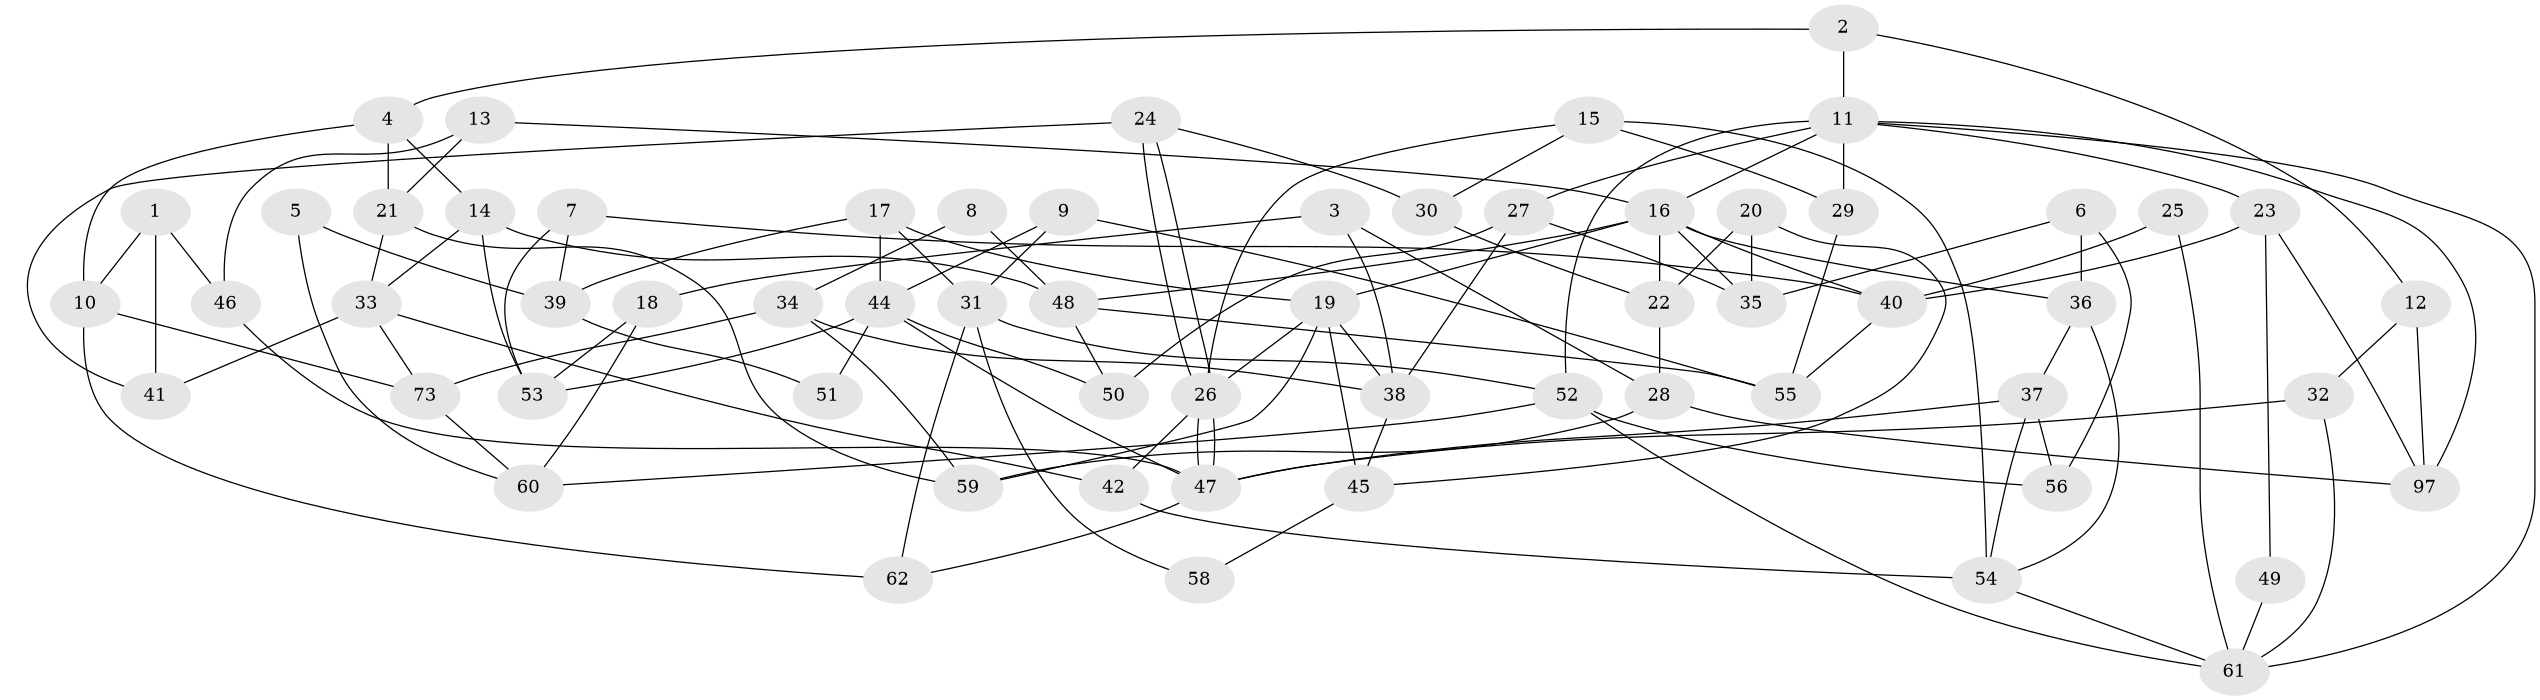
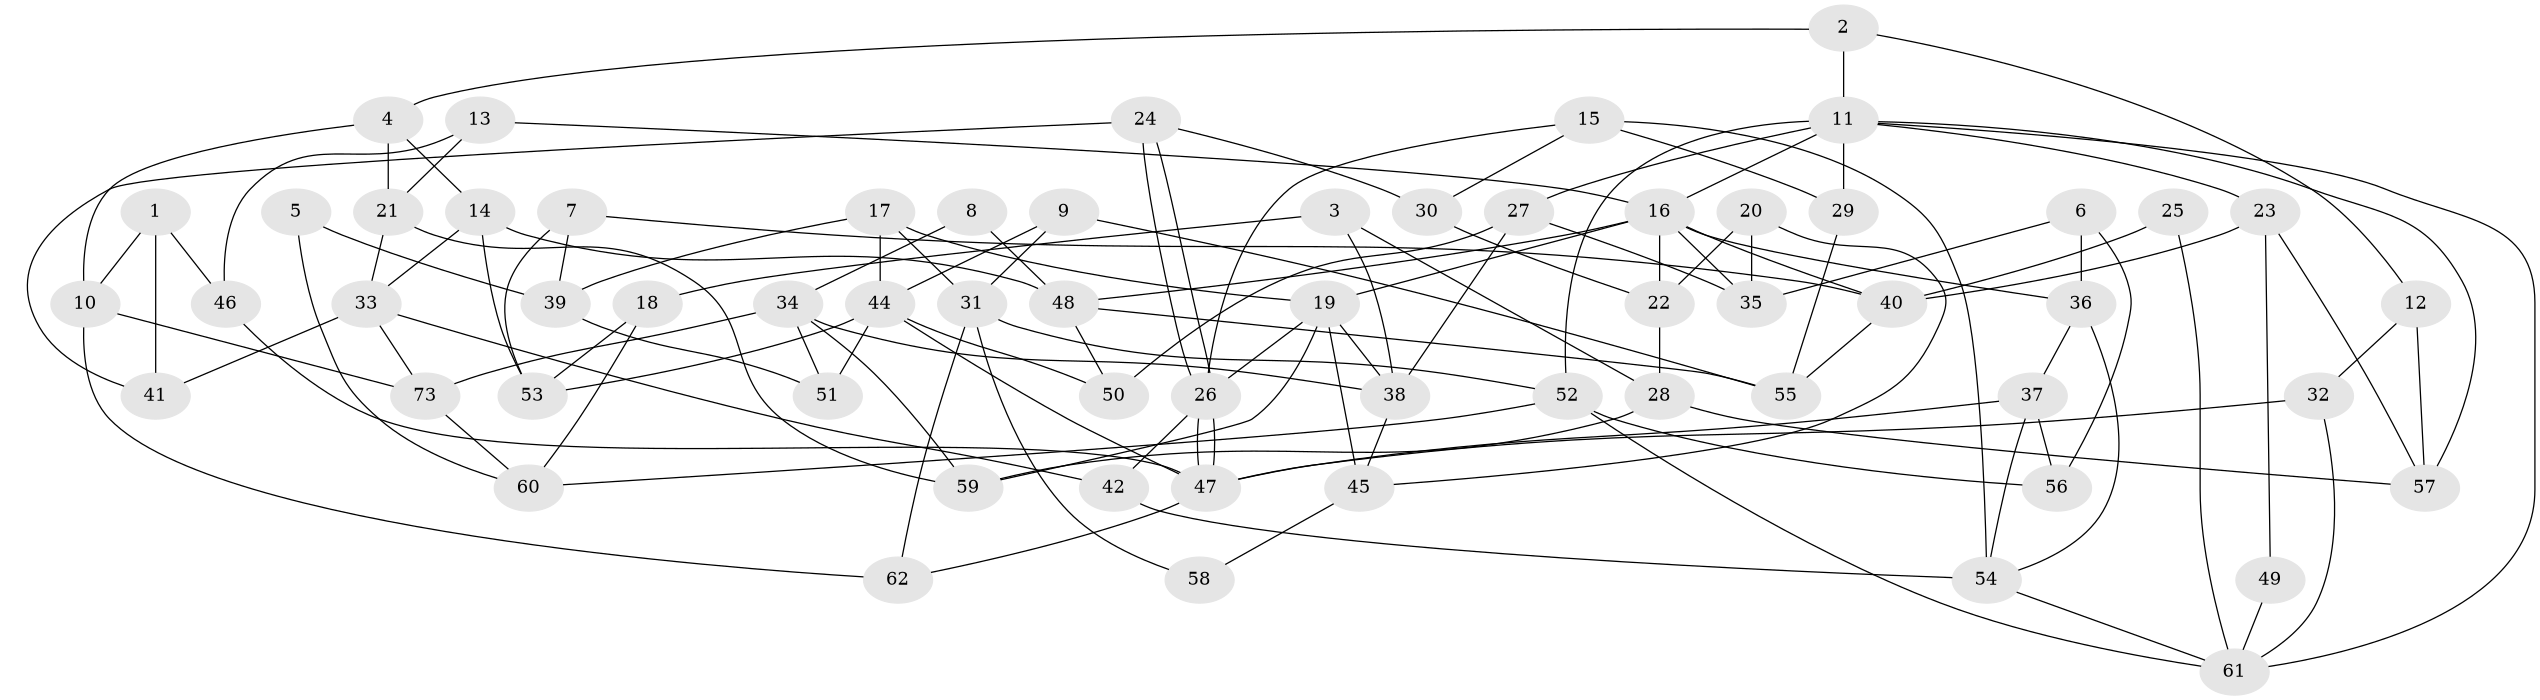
edge "34" -- "51": added
node "97": label "97" -> "57"
